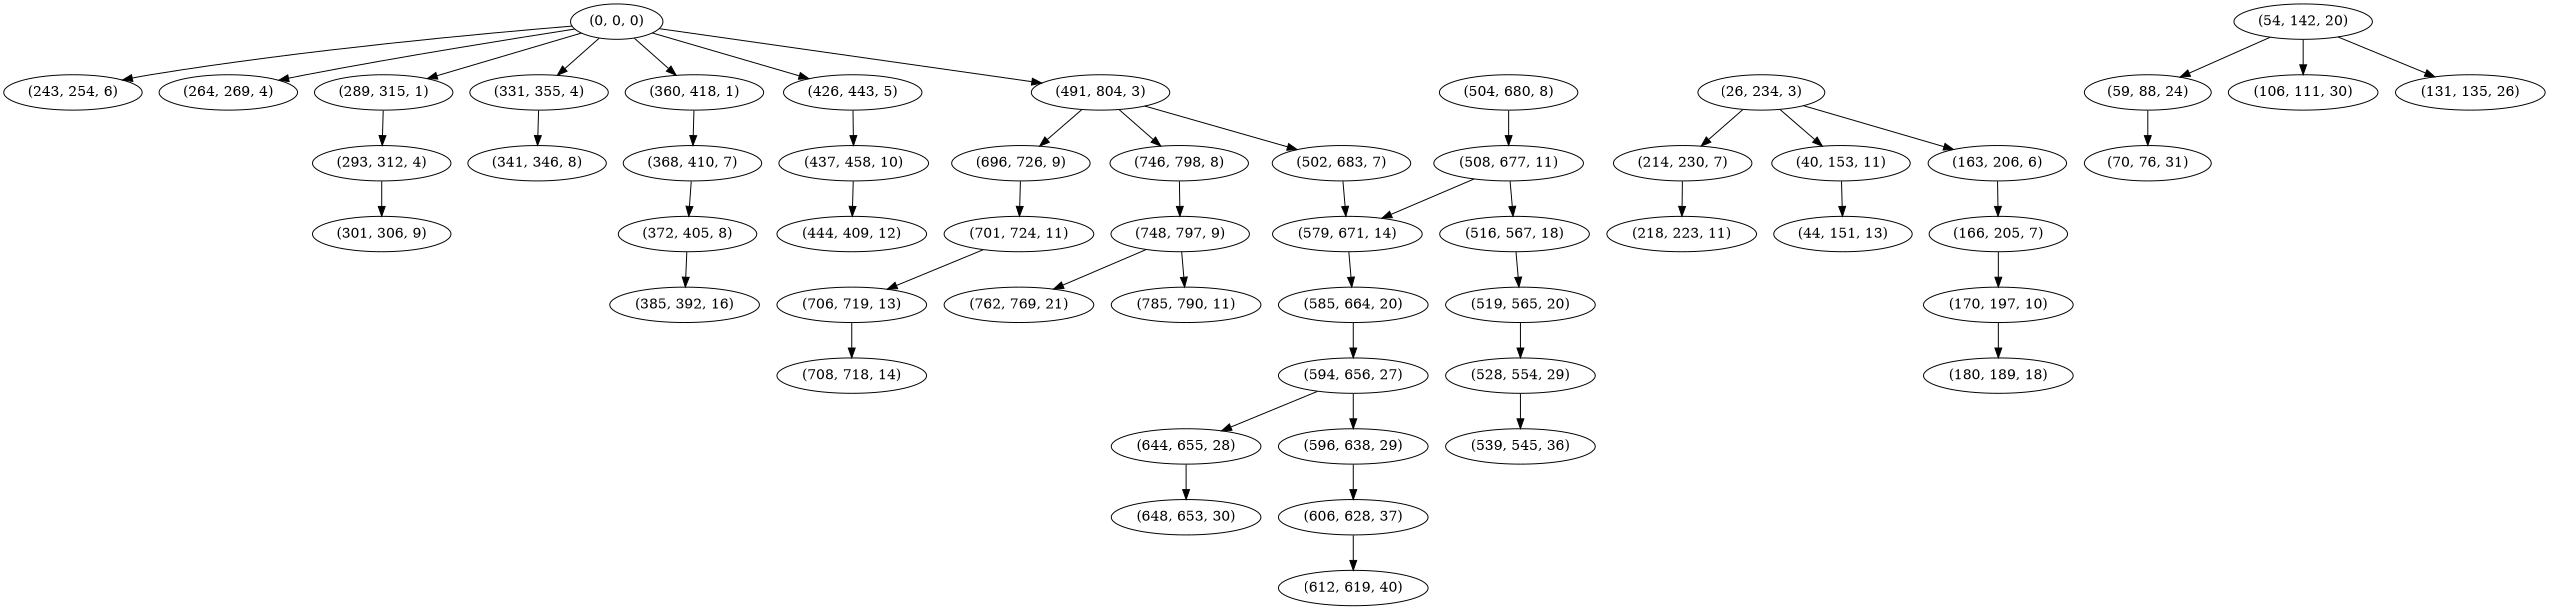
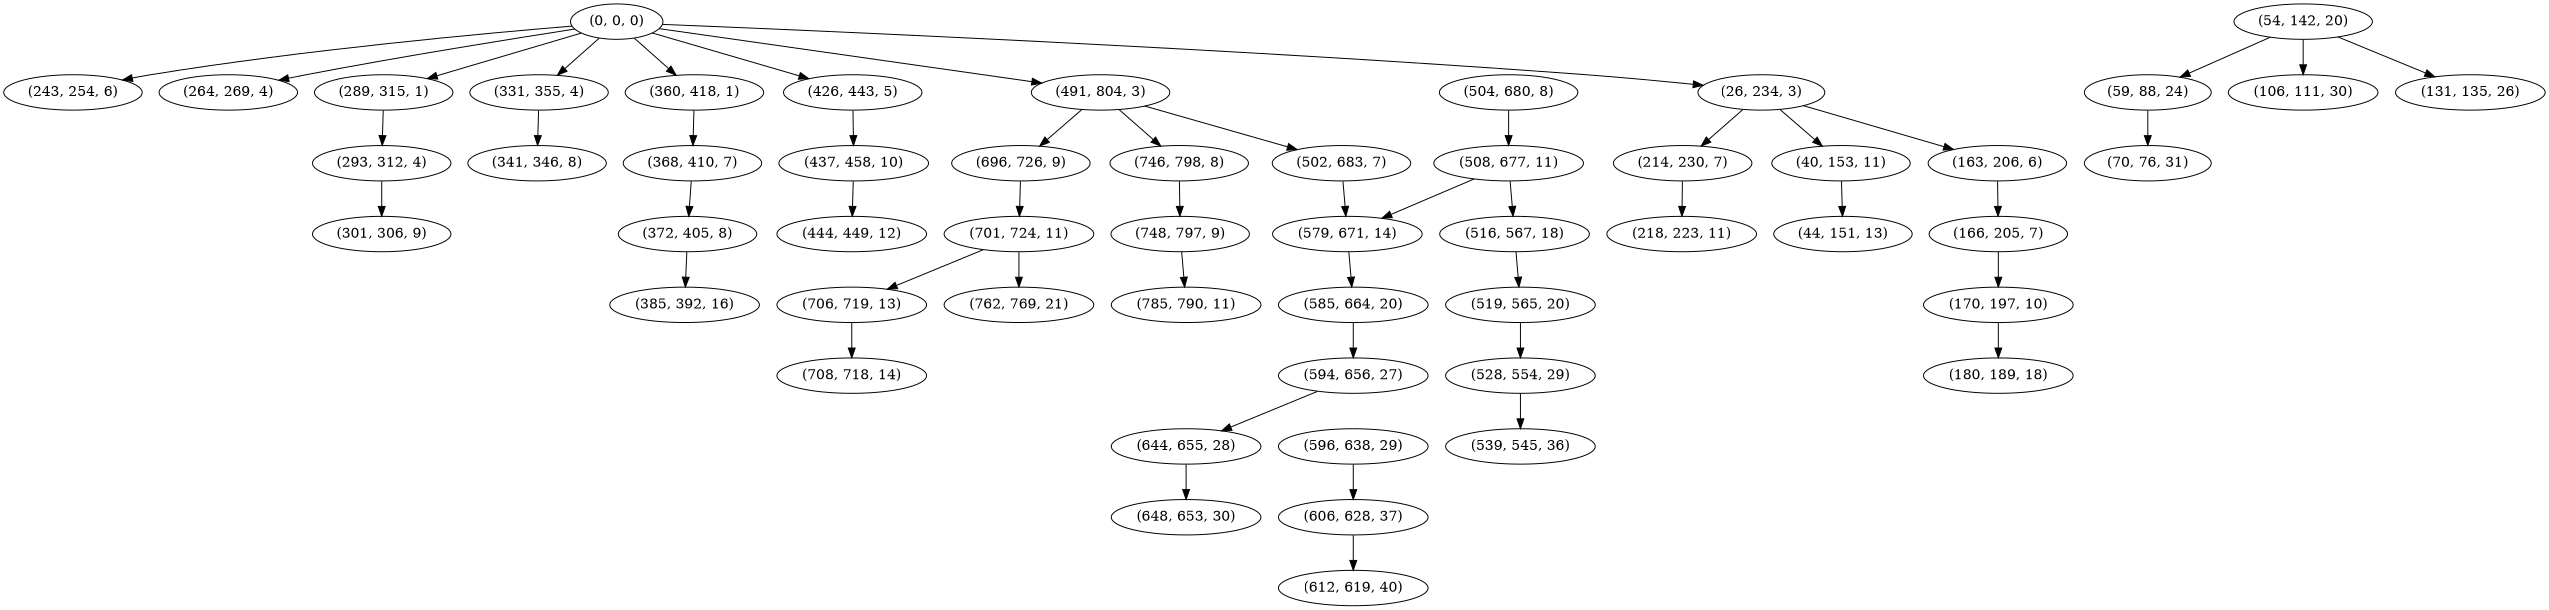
edge "(0, 0, 0)" -> "(26, 234, 3)": added
node "(444, 409, 12)": label "(444, 409, 12)" -> "(444, 449, 12)"
edge "(748, 797, 9)" -> "(762, 769, 21)": now "(701, 724, 11)" -> "(762, 769, 21)"
edge "(594, 656, 27)" -> "(596, 638, 29)": removed
